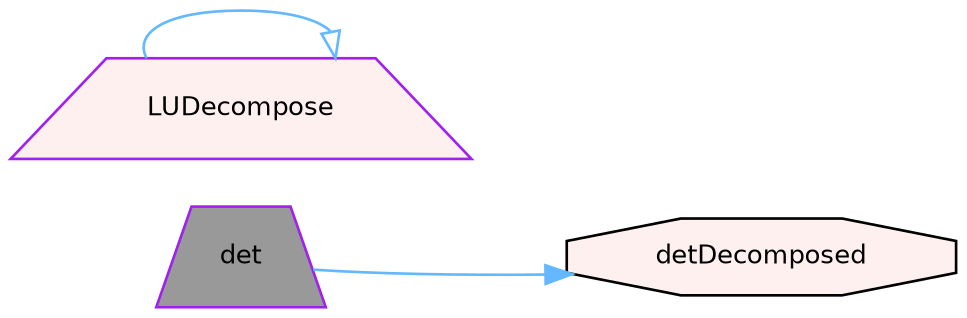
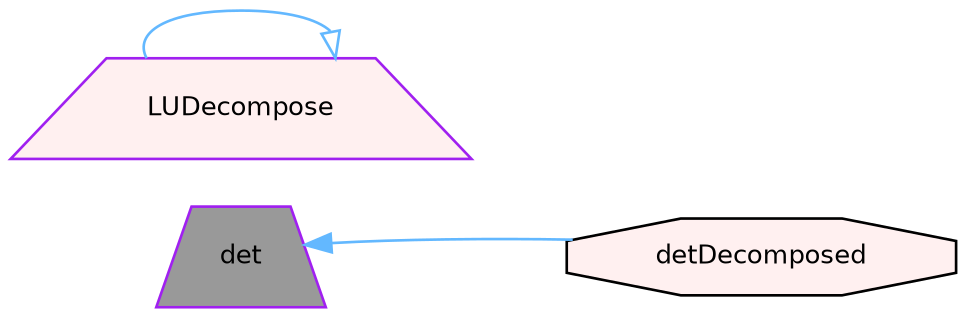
edge "det" -> "detDecomposed": reversed
